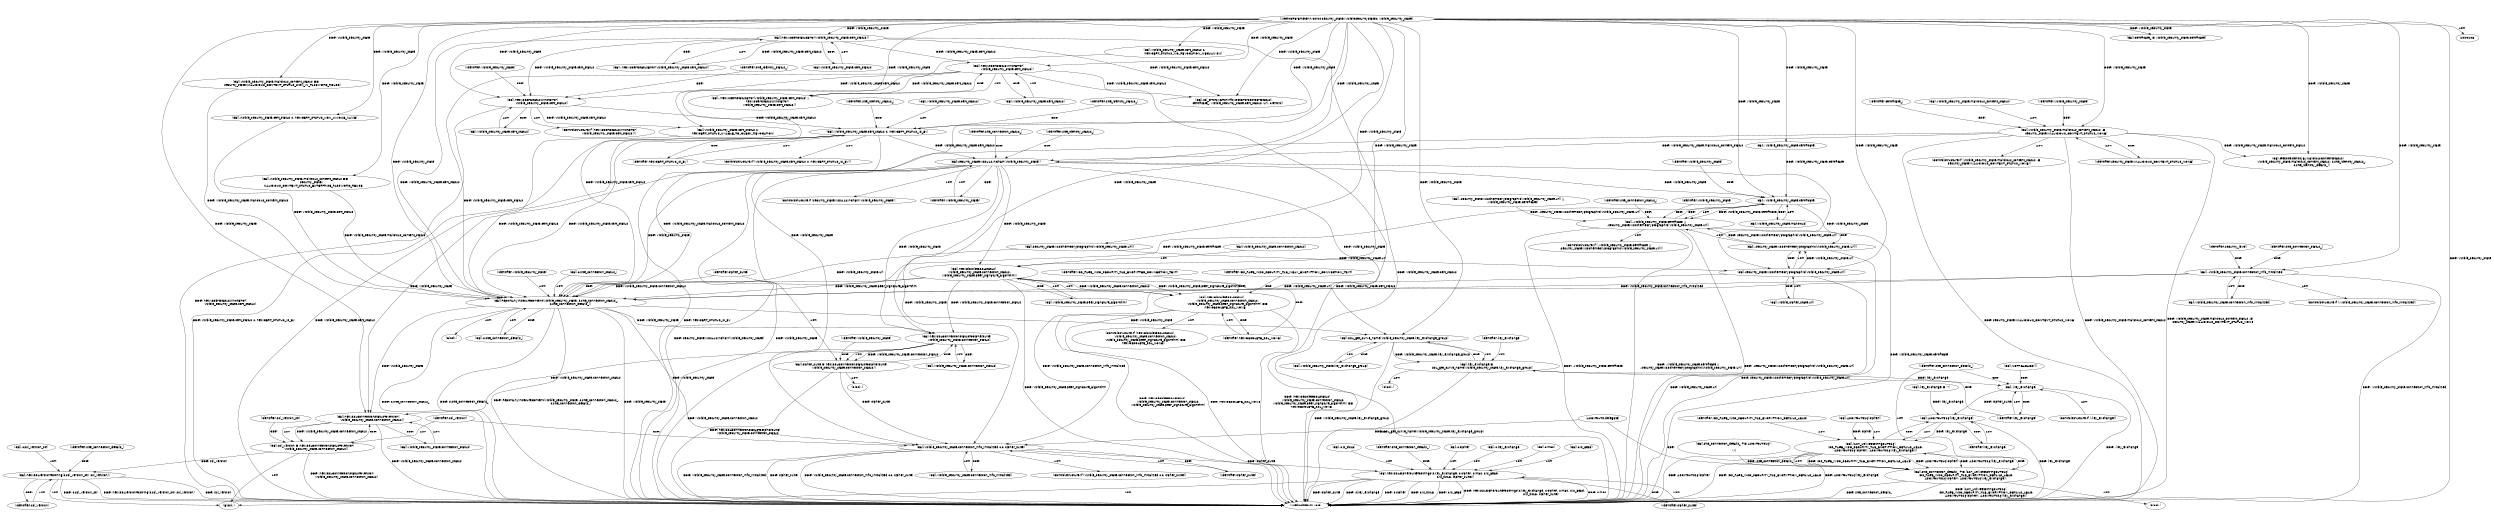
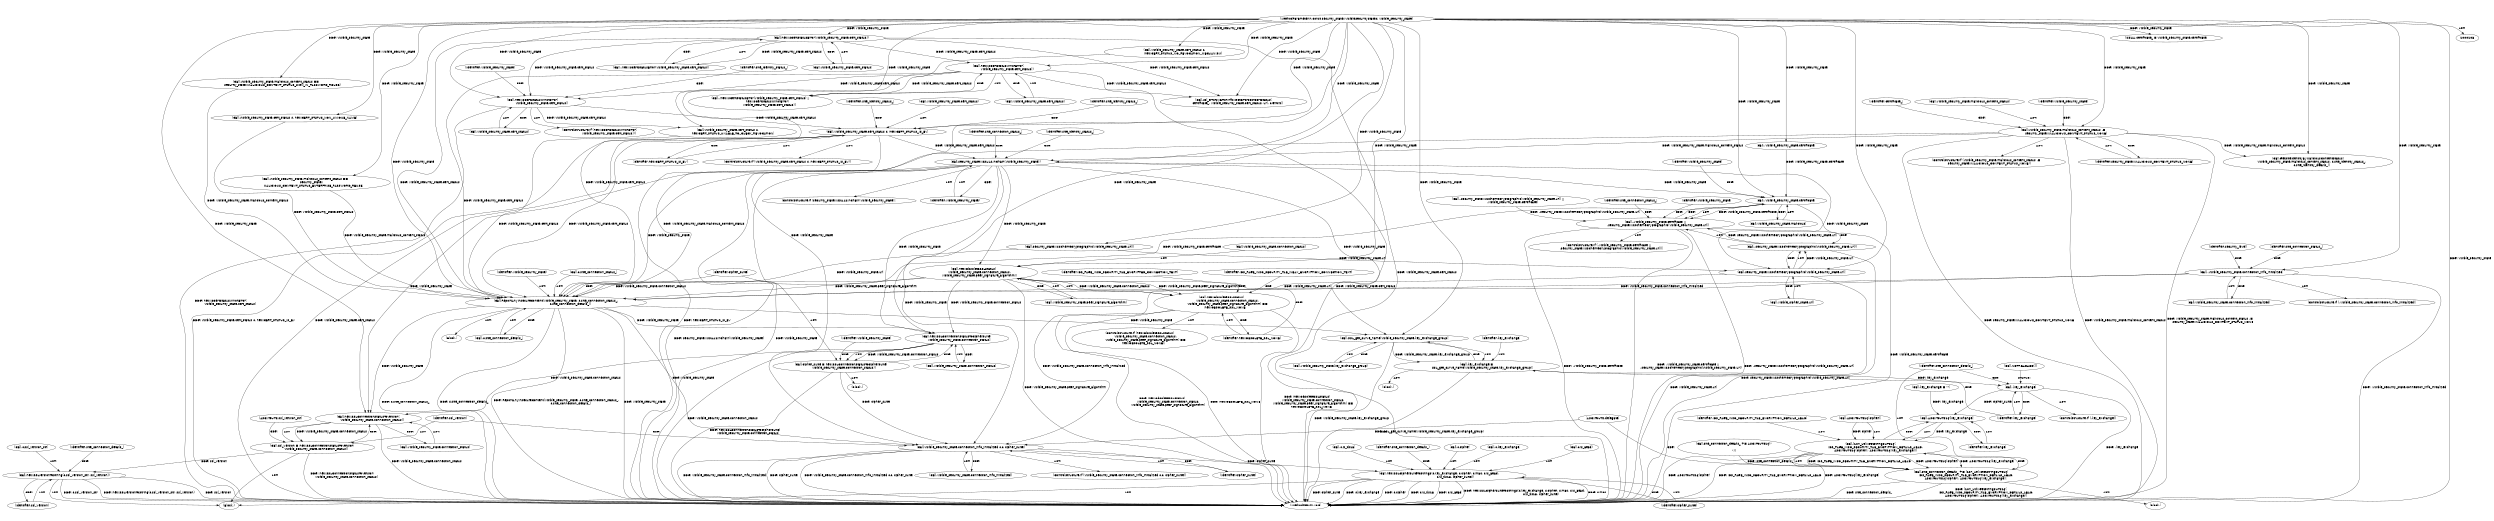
node "(Call,certificate_ = visible_security_state.certificate)": label "(Call,certificate_ = visible_security_state.certificate)" -> "(IsSHA,certificate_ = visible_security_state.certificate)"
edge "(Call,NOTREACHED())" -> "(Call,!key_exchange)": label "CFG: " -> "STATUS: "
edge "(ControlStructure,if (!key_exchange))" -> "(Call,!key_exchange)": reversed
node "(Identifier,ssl_version_str)": label "(Identifier,ssl_version_str)" -> "(ASCIIToUTF,ssl_version_str)"
node "(Call,&mac)": removed
edge "(Call,ASCIIToUTF16(key_exchange))" -> "(MethodReturn,void)": removed, label "DDG: key_exchange"
